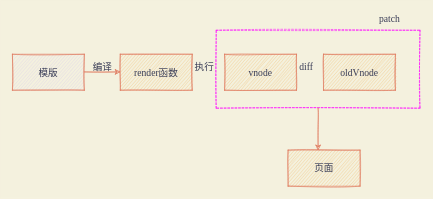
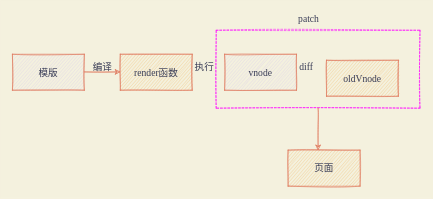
node "patch": moved (390, 18) -> (309, 18)
node "vnode": fillcolor #f2cc8f -> #e1d5e7
node "oldVnode": moved (360, 72) -> (363, 78)
